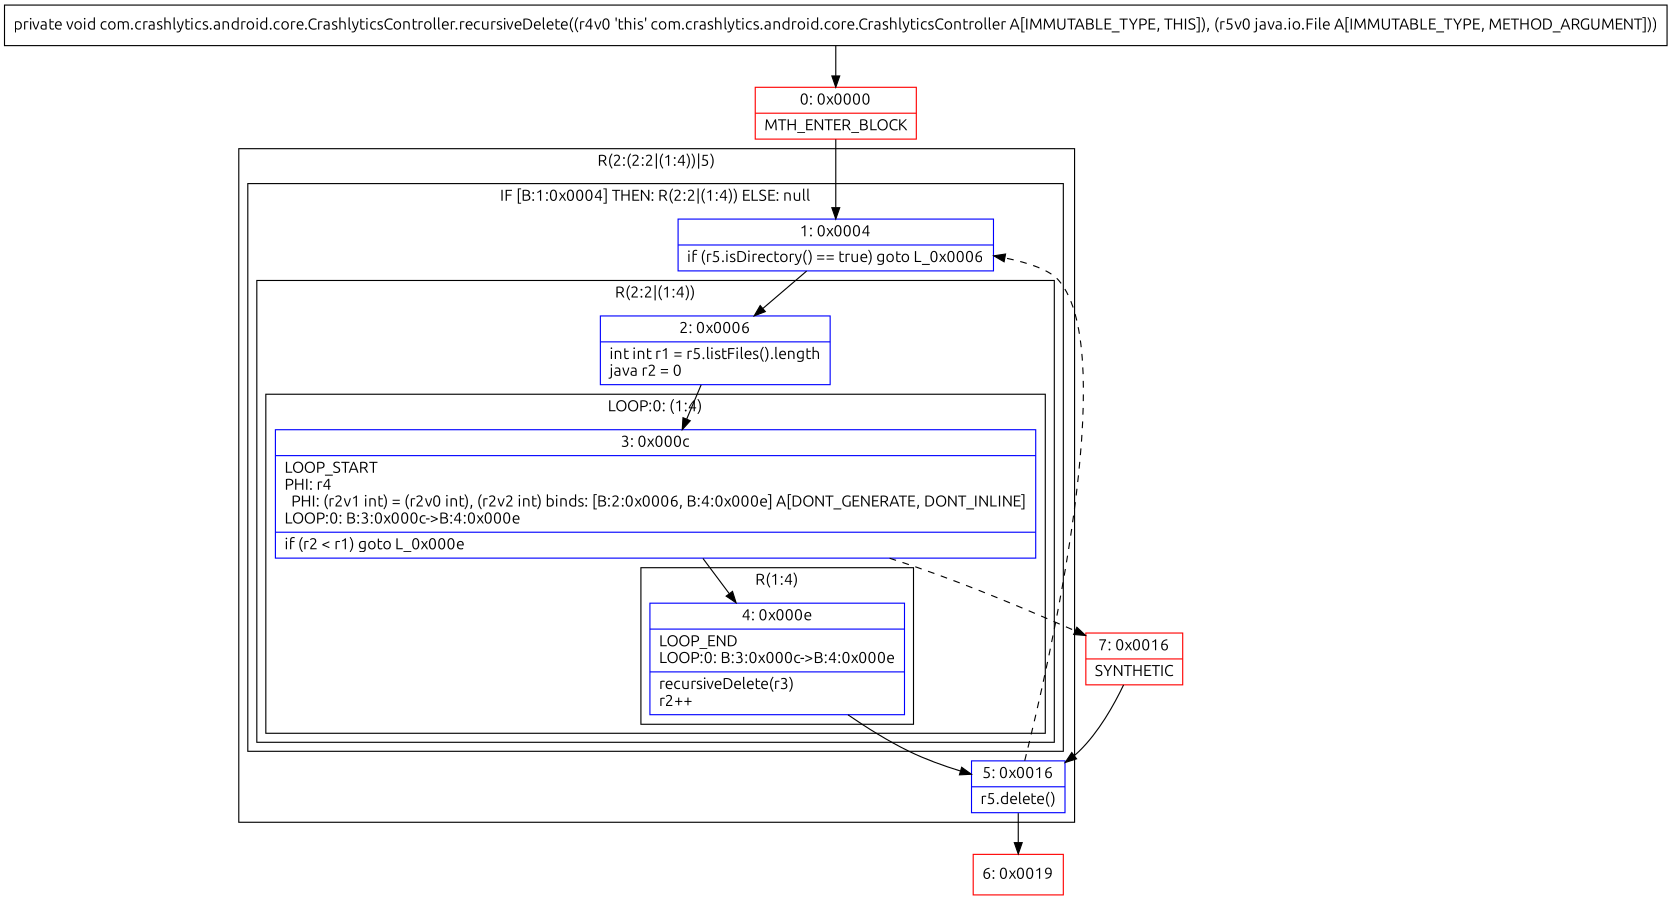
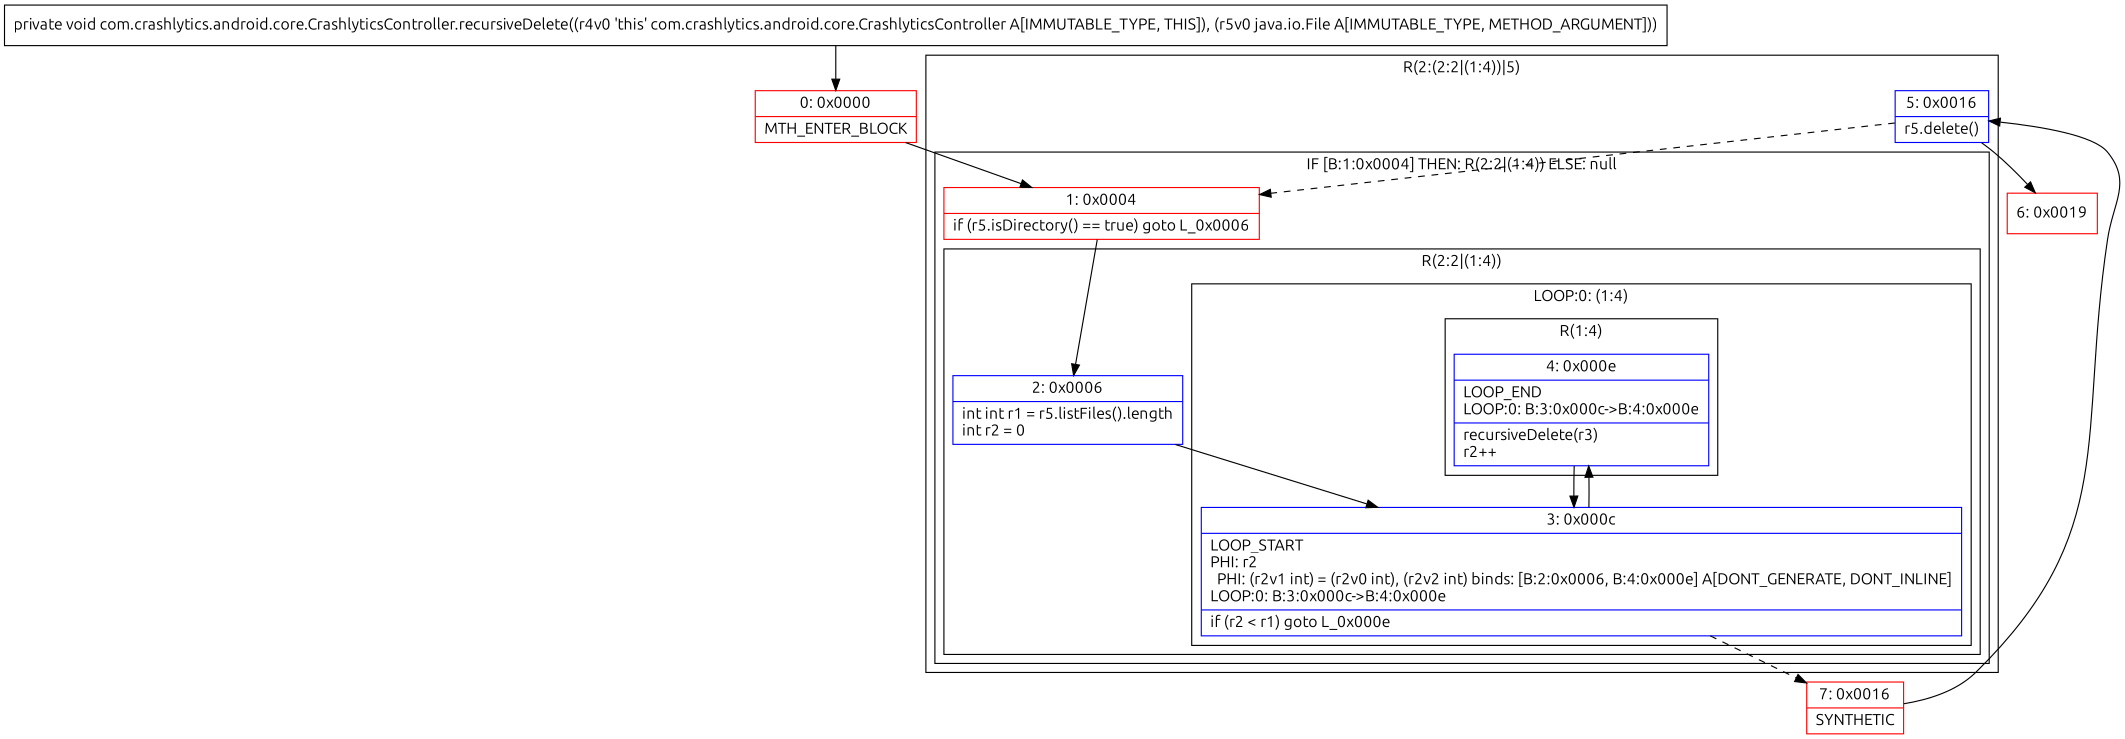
node "1: 0x0004": color blue -> red
node "2: 0x0006": text "java r2 = 0" -> "int r2 = 0"
node "3: 0x000c": text "PHI: r4" -> "PHI: r2"
edge "4: 0x000e" -> "5: 0x0016": now "4: 0x000e" -> "3: 0x000c"
